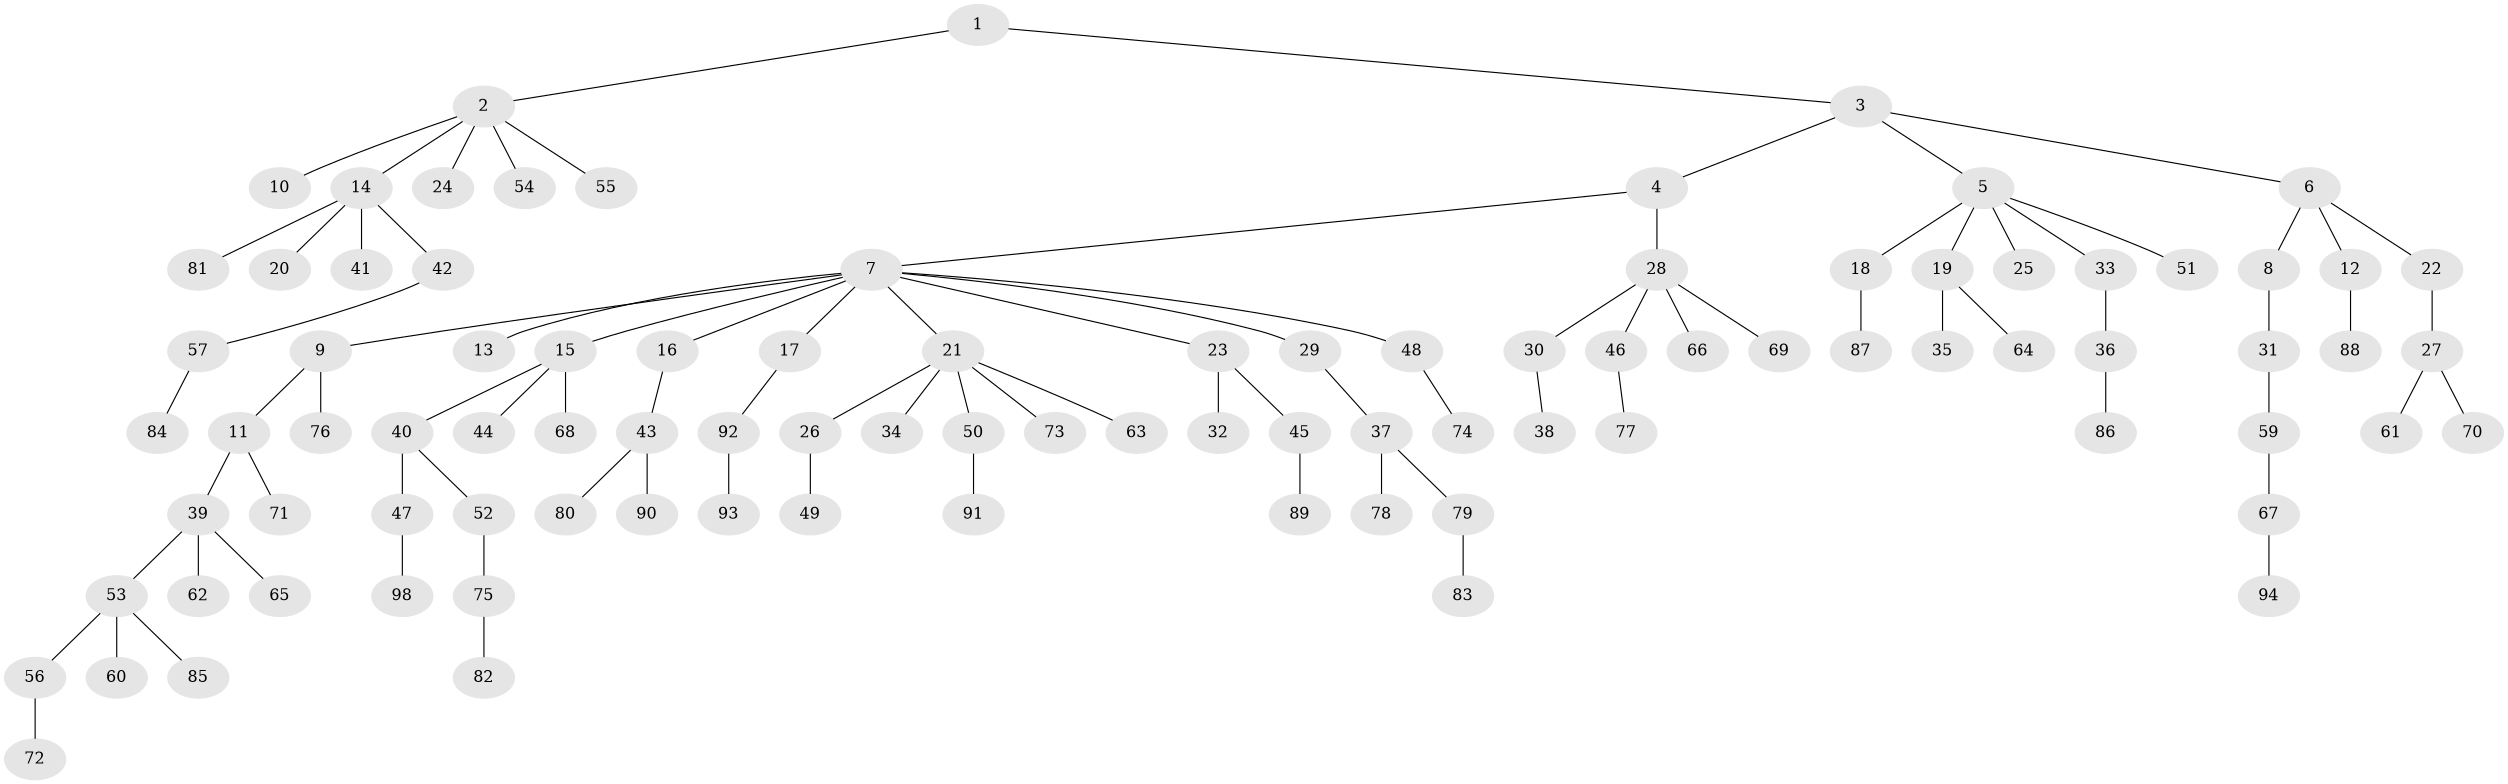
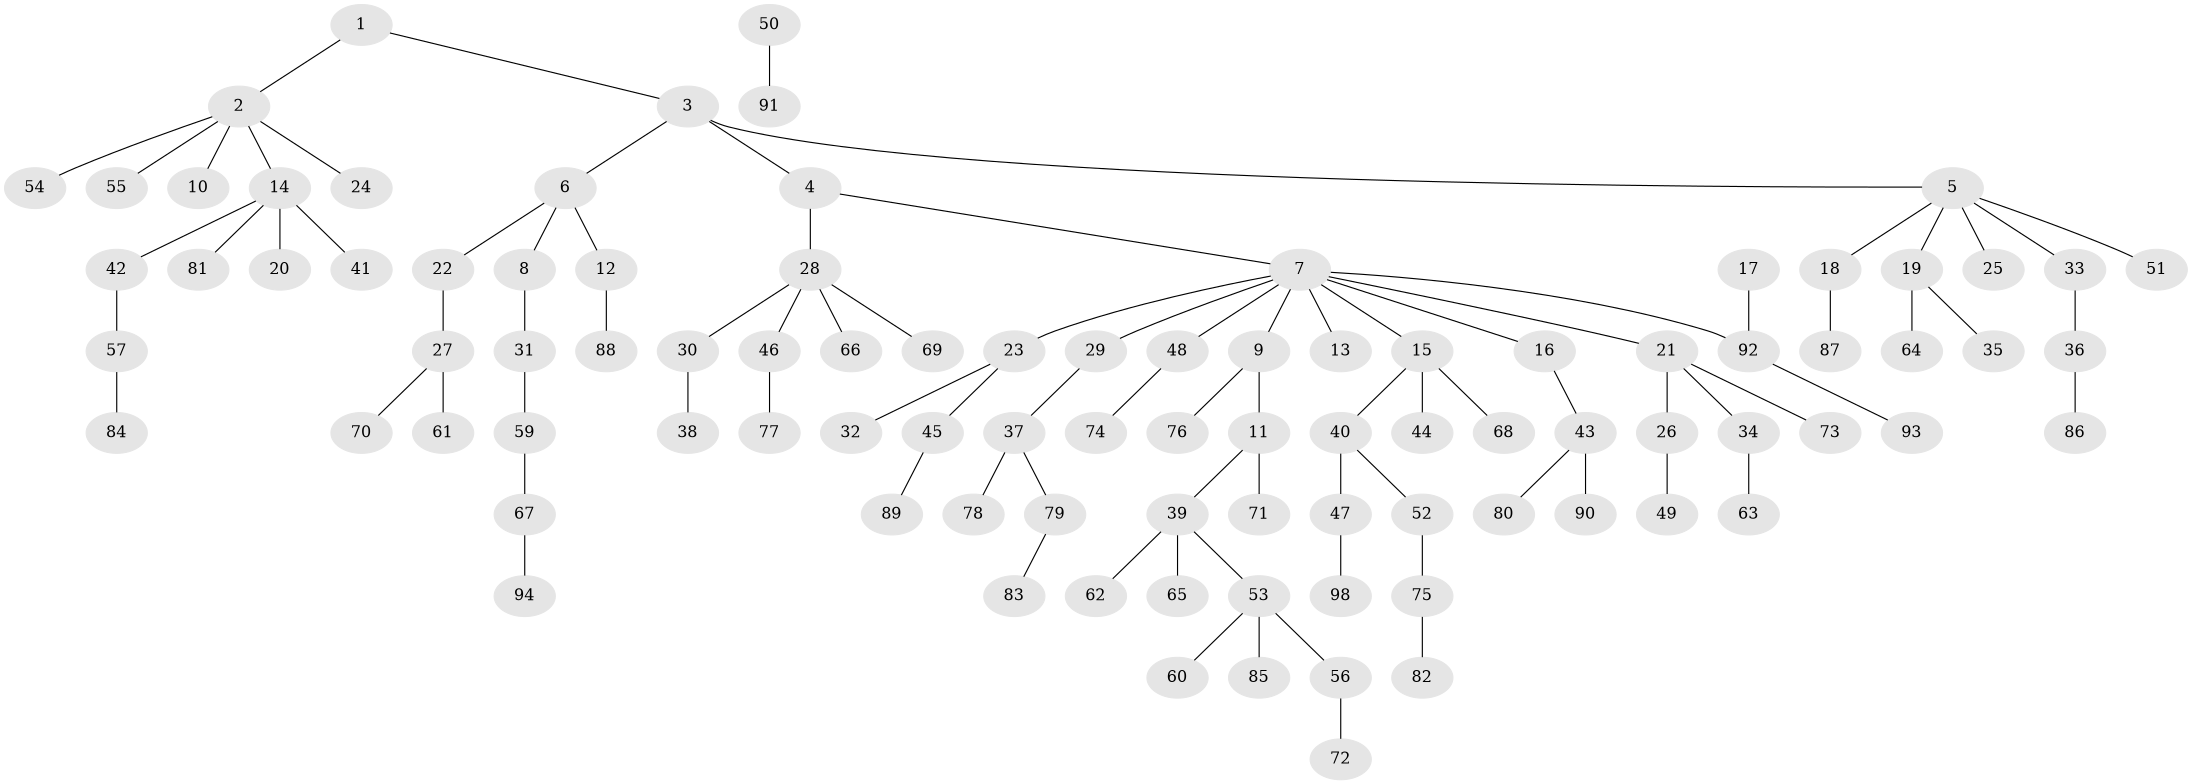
edge "7" -- "17": now "7" -- "92"
edge "21" -- "63": now "34" -- "63"
edge "21" -- "50": removed
